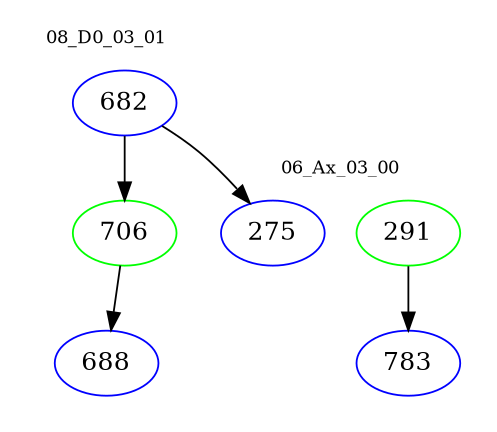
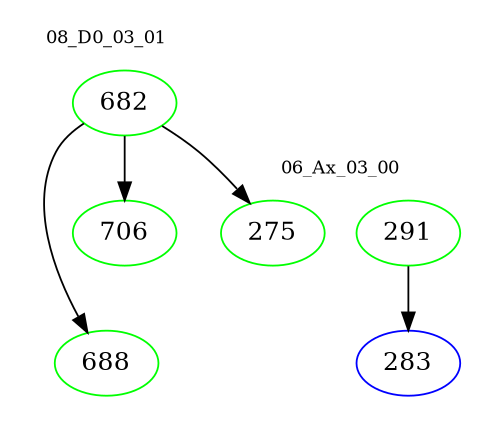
node "682": color blue -> green
node "275": color blue -> green
edge "706" -> "688": now "682" -> "688"
node "688": color blue -> green
node "783": label "783" -> "283"
